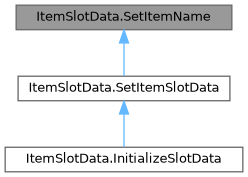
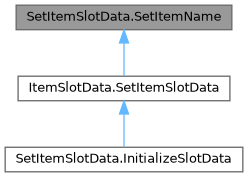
node "ItemSlotData.SetItemName": label "ItemSlotData.SetItemName" -> "SetItemSlotData.SetItemName"
node "ItemSlotData.InitializeSlotData": label "ItemSlotData.InitializeSlotData" -> "SetItemSlotData.InitializeSlotData"
